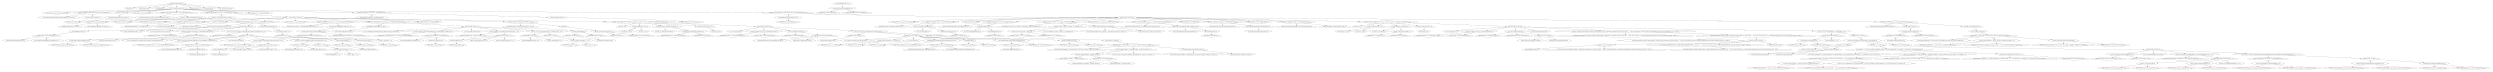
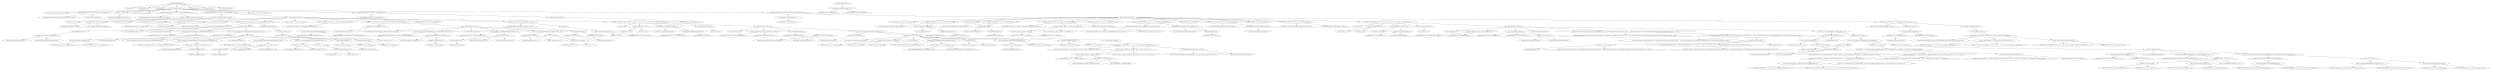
node "(elements,excludePackageNames.elements())": removed
